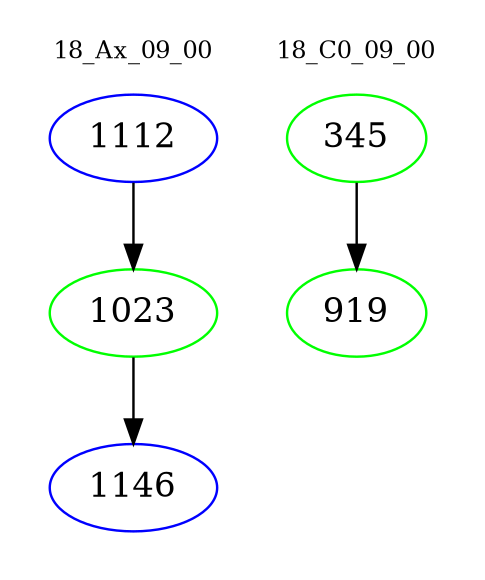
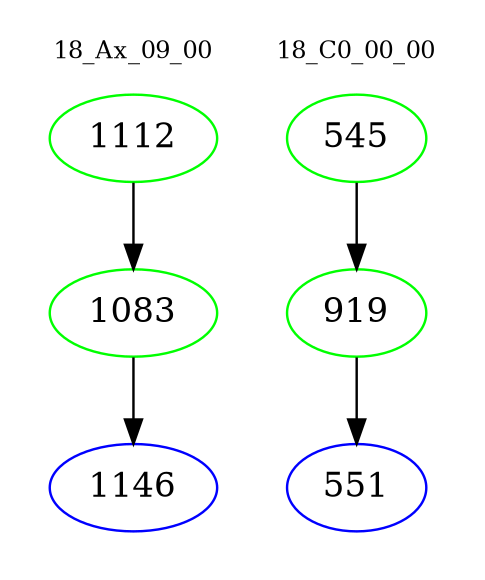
cluster "18_C0_09_00": label "18_C0_09_00" -> "18_C0_00_00"
node "1112": color blue -> green
node "345": label "345" -> "545"
node "1023": label "1023" -> "1083"
node "551": added
